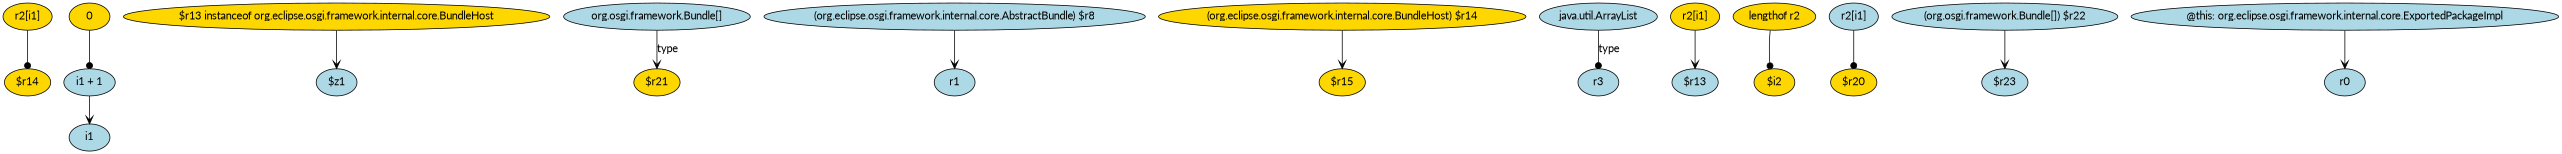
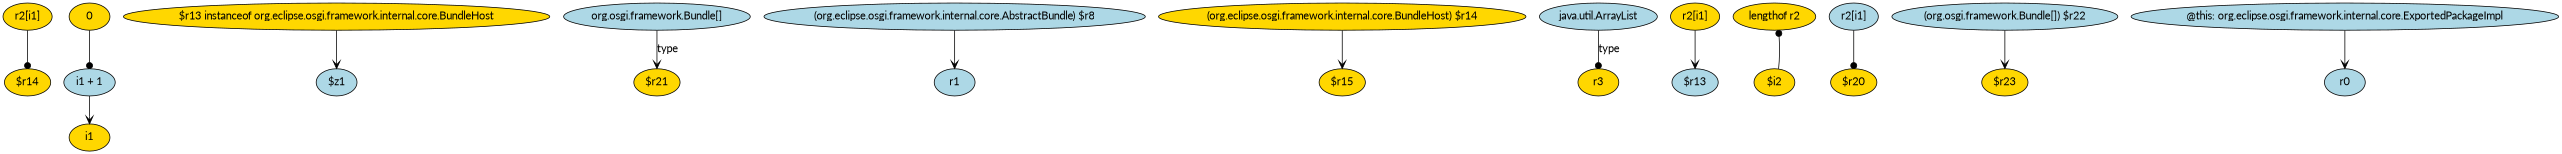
edge "lengthof r2" -> "$i2": reversed
node "r3": fillcolor lightblue -> gold
node "$r23": fillcolor lightblue -> gold
node "i1": fillcolor lightblue -> gold
